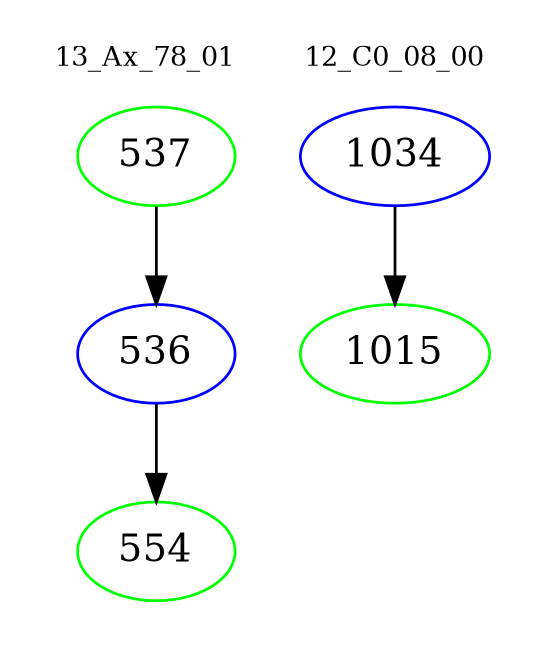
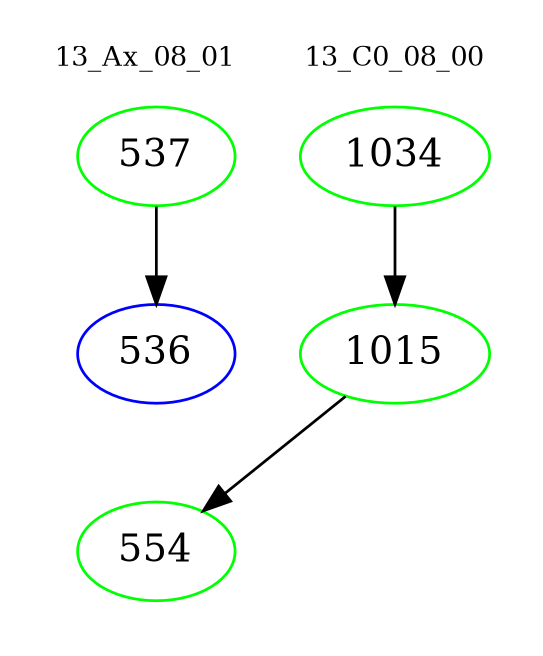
cluster "13_Ax_78_01": label "13_Ax_78_01" -> "13_Ax_08_01"
cluster "12_C0_08_00": label "12_C0_08_00" -> "13_C0_08_00"
node "1034": color blue -> green
edge "536" -> "554": now "1015" -> "554"
